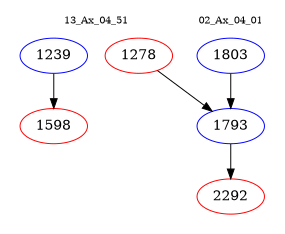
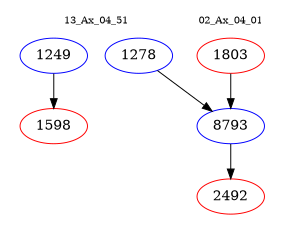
node "1239": label "1239" -> "1249"
node "1278": color red -> blue
node "1803": color blue -> red
node "1793": label "1793" -> "8793"
node "2292": label "2292" -> "2492"
